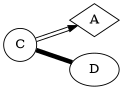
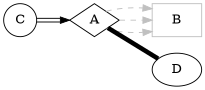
node "B": added
edge "C" -- "D": now "A" -- "D"
